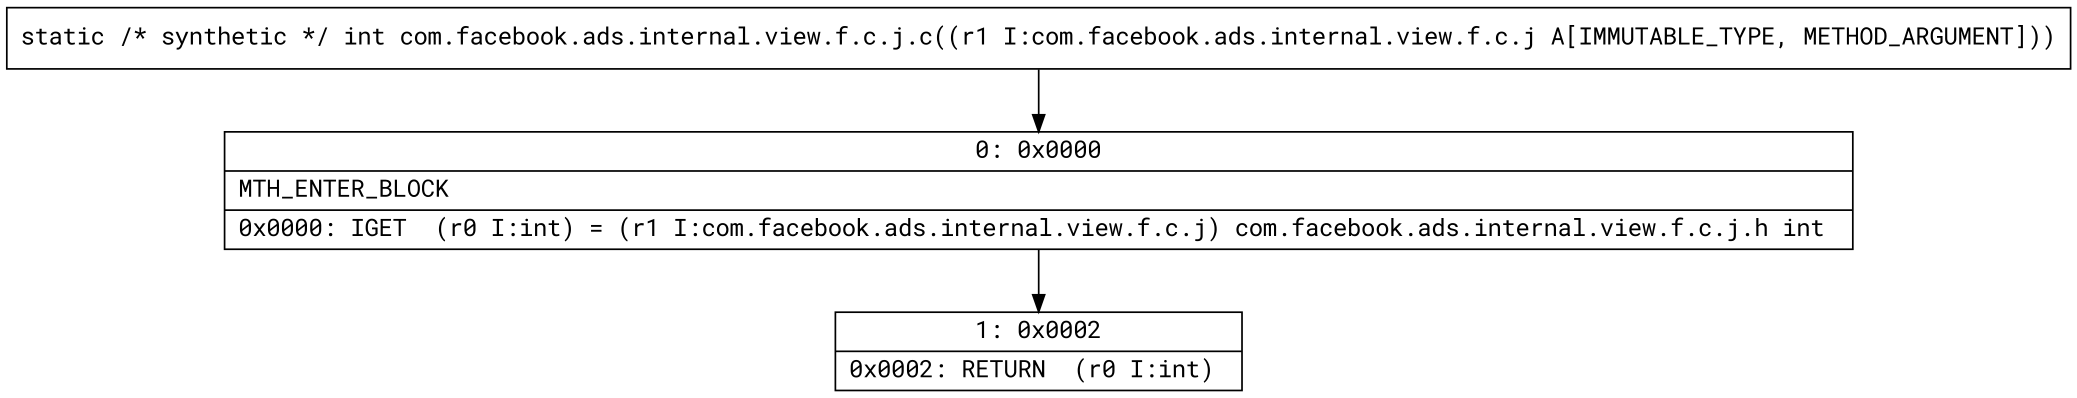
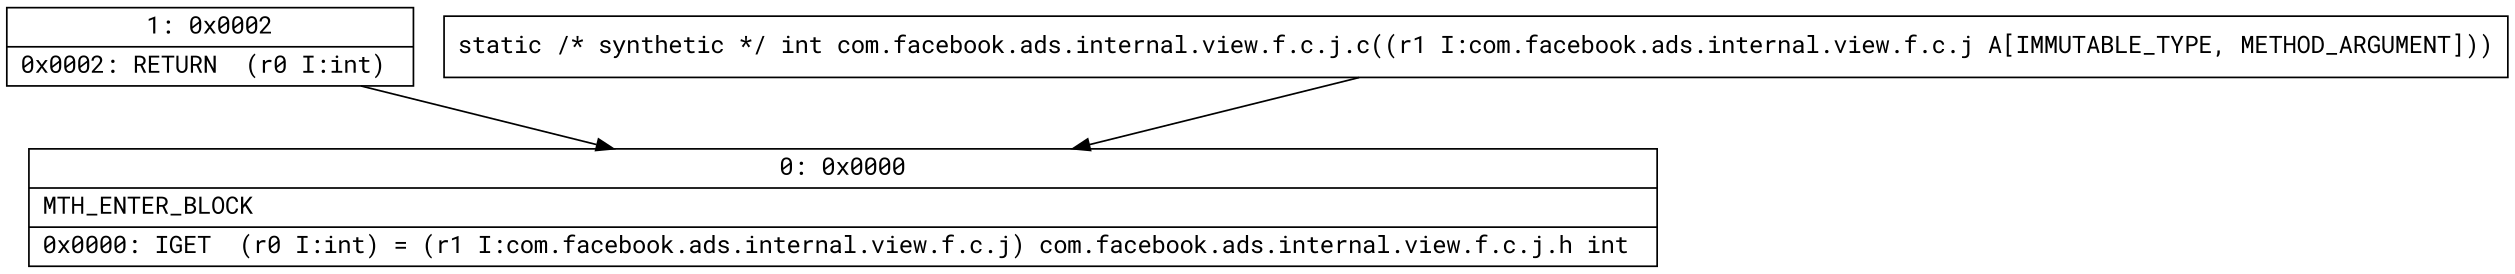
edge "0: 0x0000" -> "1: 0x0002": reversed
